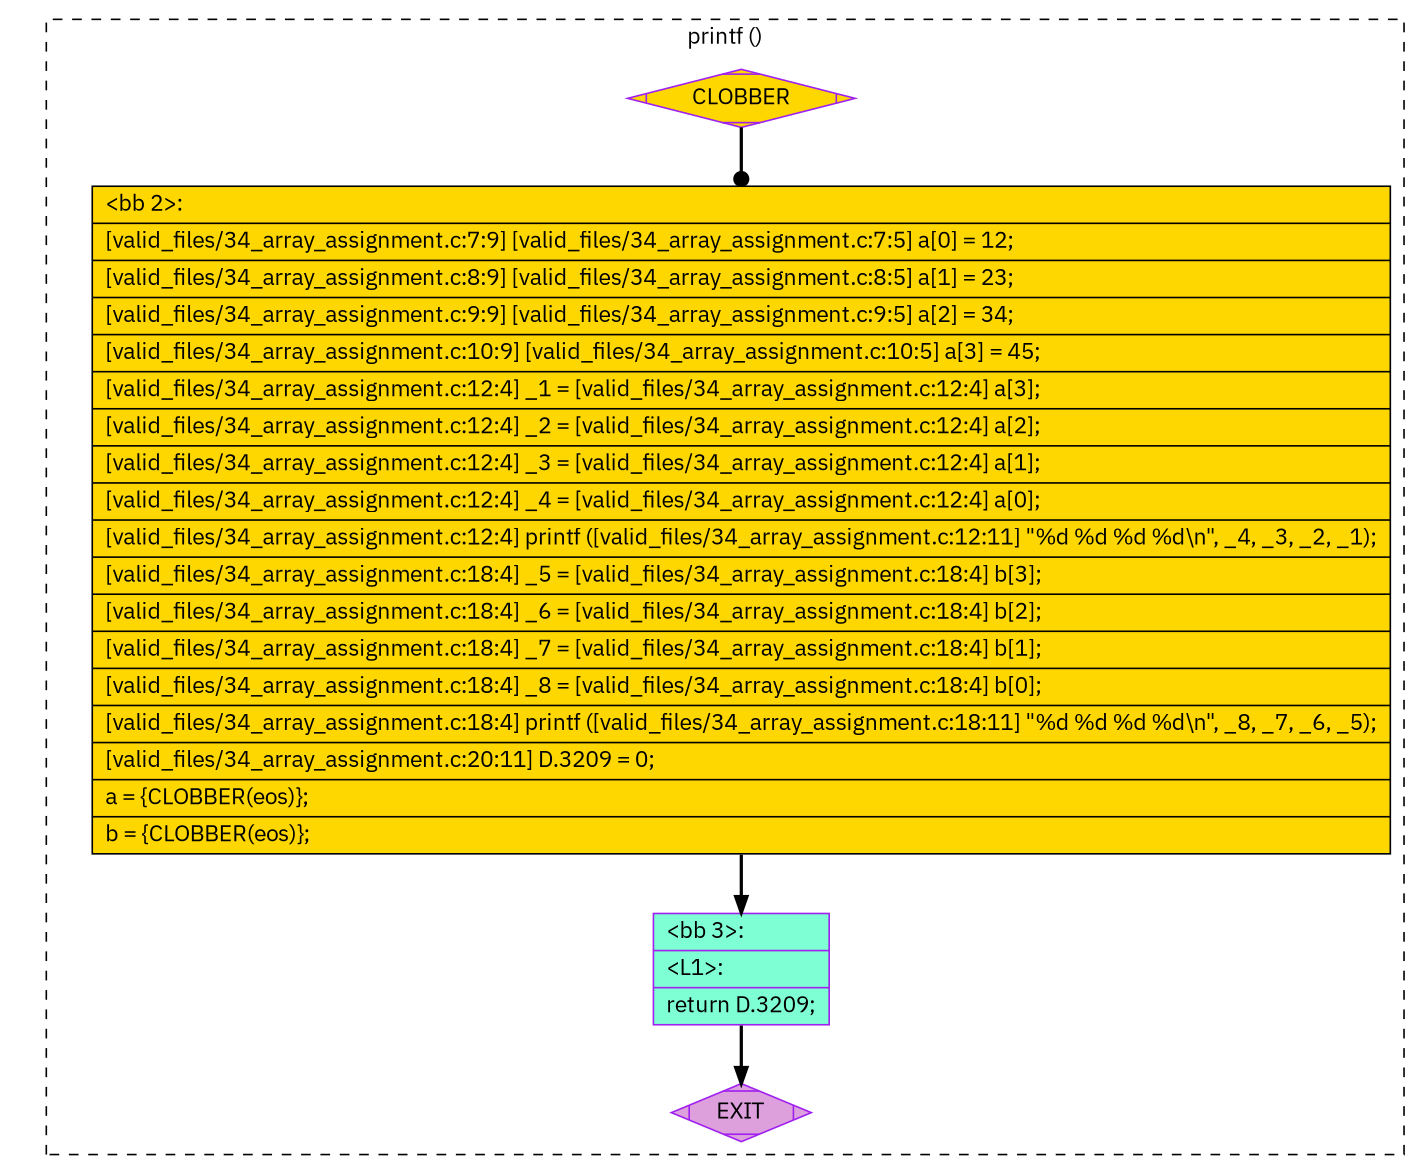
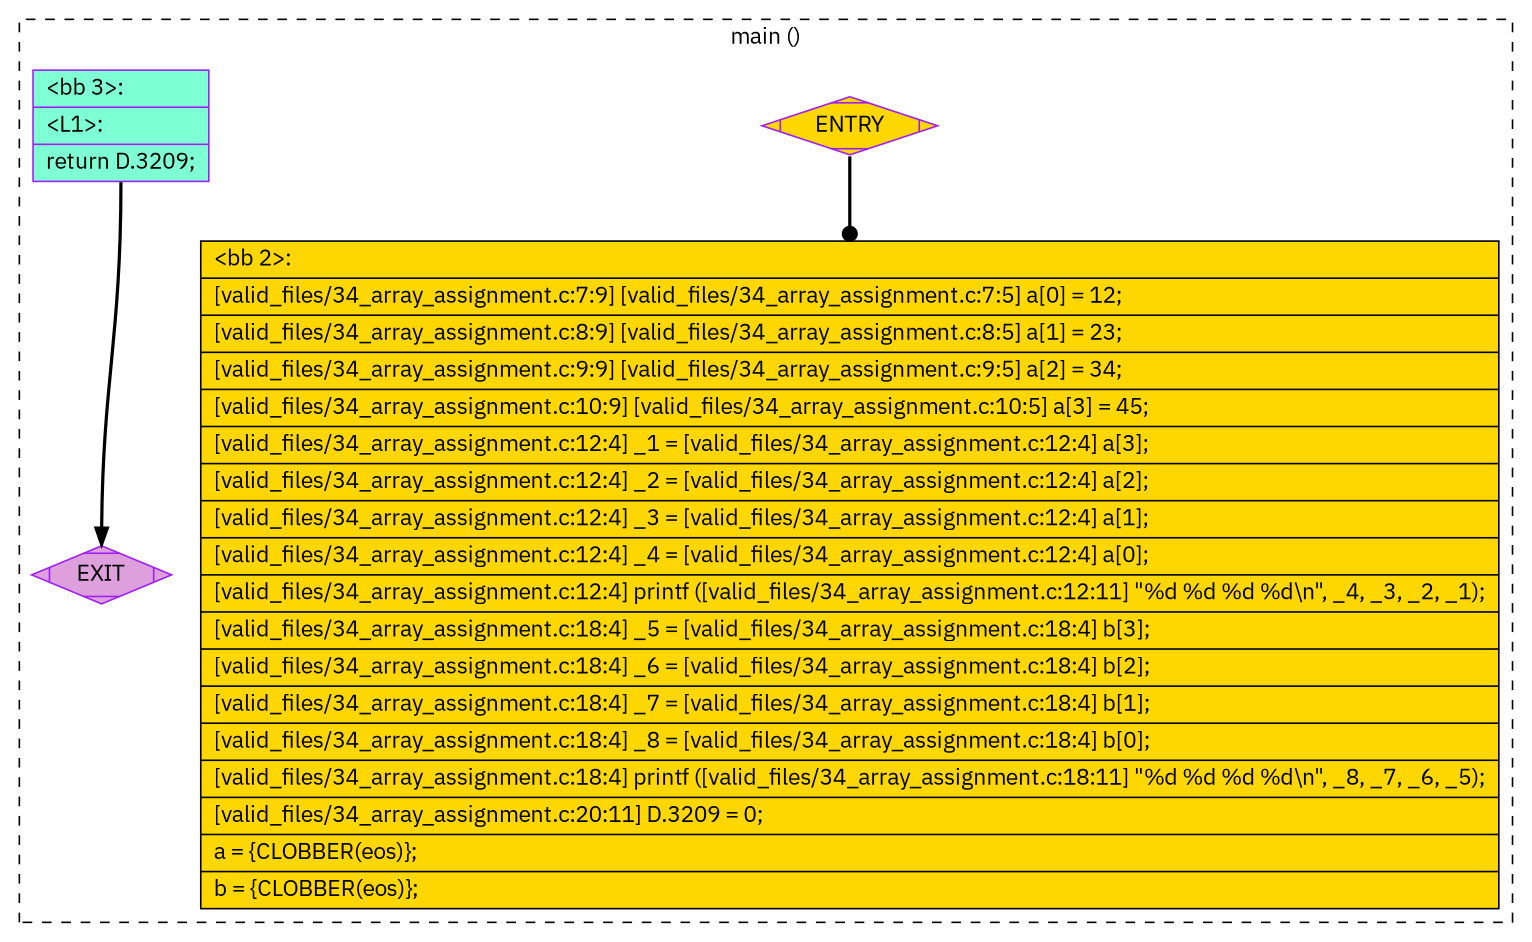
cluster "printf ()": label "printf ()" -> "main ()"
node "CLOBBER": label "CLOBBER" -> "ENTRY"
edge "<bb 2>:" -> "<bb 3>:": removed
